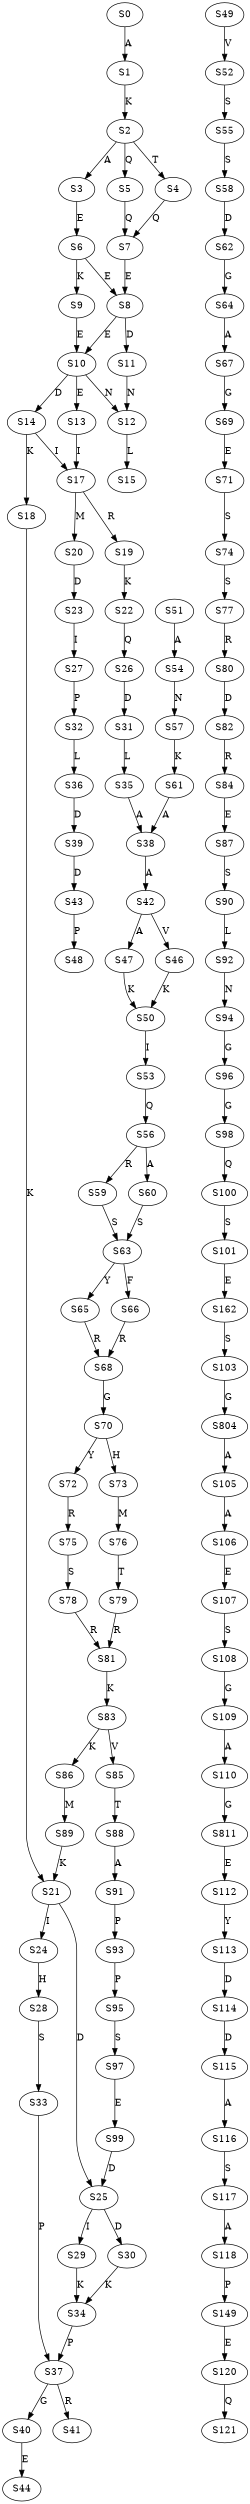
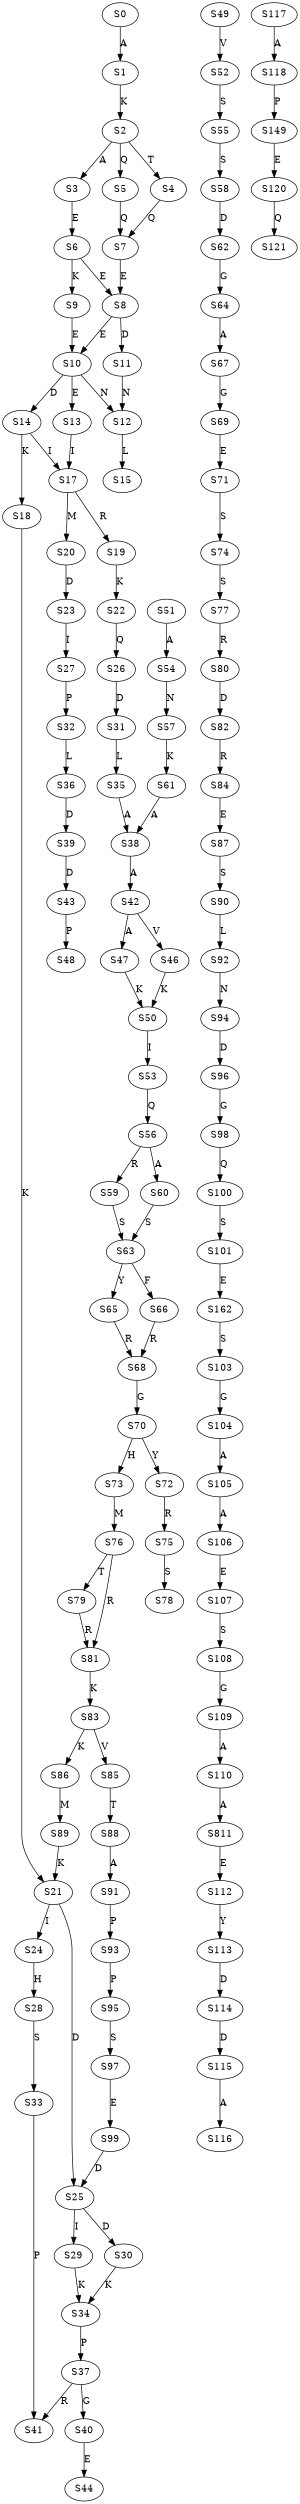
edge "S94" -> "S96": label "G" -> "D"
node "S804": label "S804" -> "S104"
edge "S78" -> "S81": now "S76" -> "S81"
edge "S110" -> "S811": label "G" -> "A"
edge "S116" -> "S117": removed, label "S"
edge "S33" -> "S37": now "S33" -> "S41"
